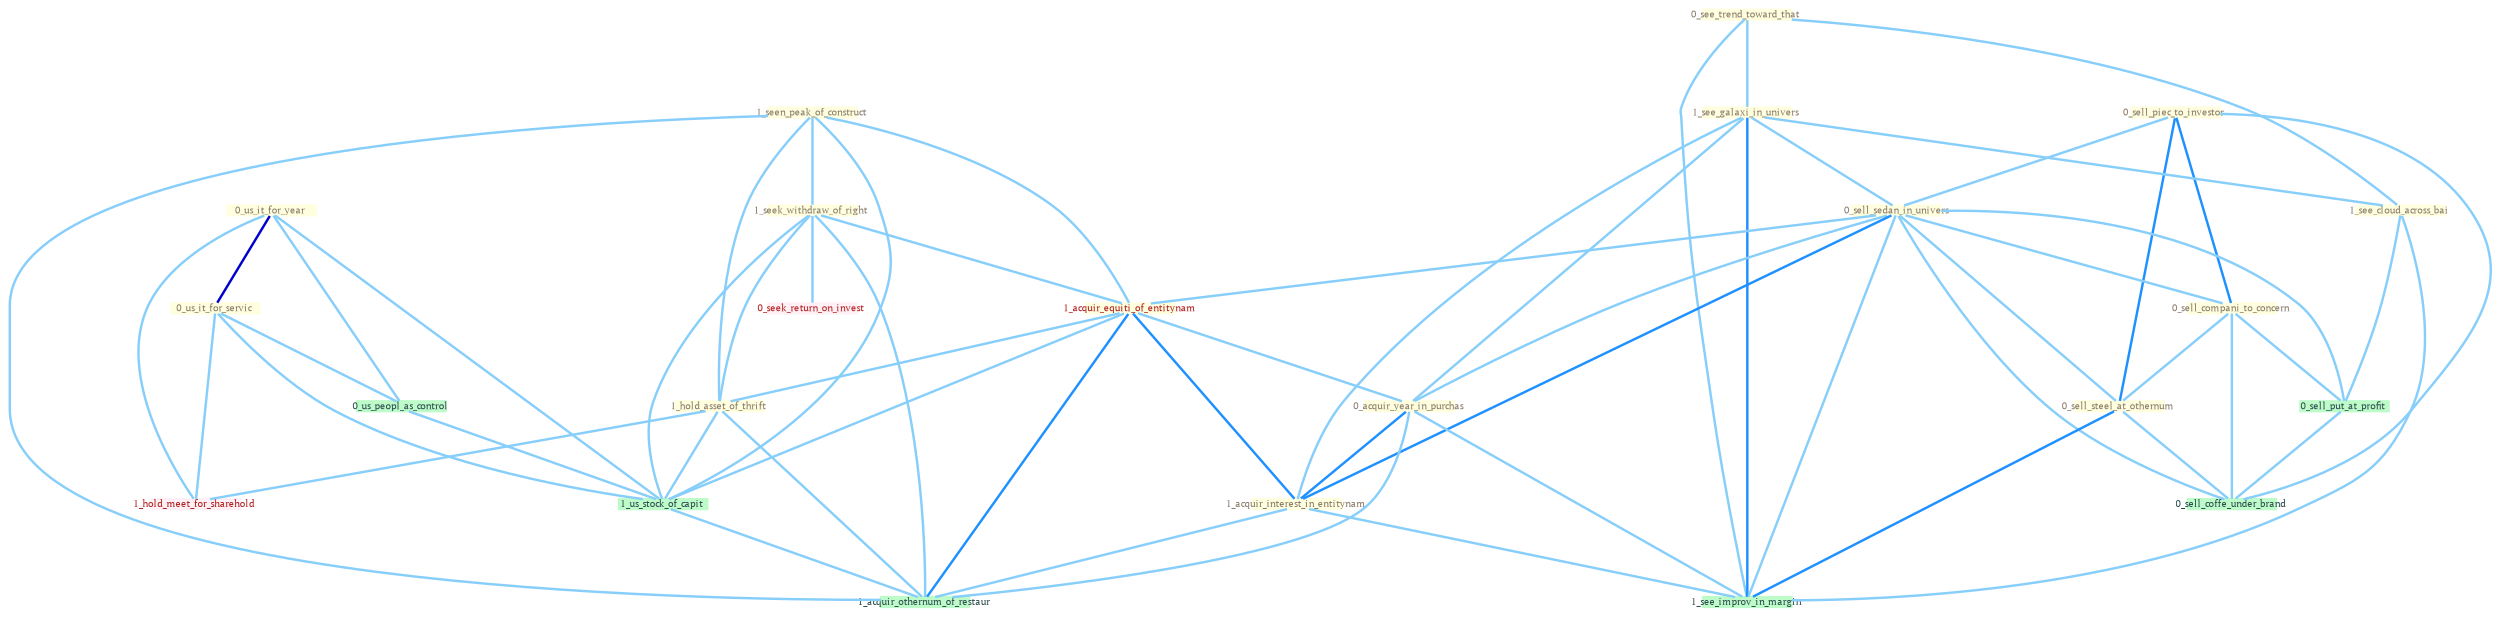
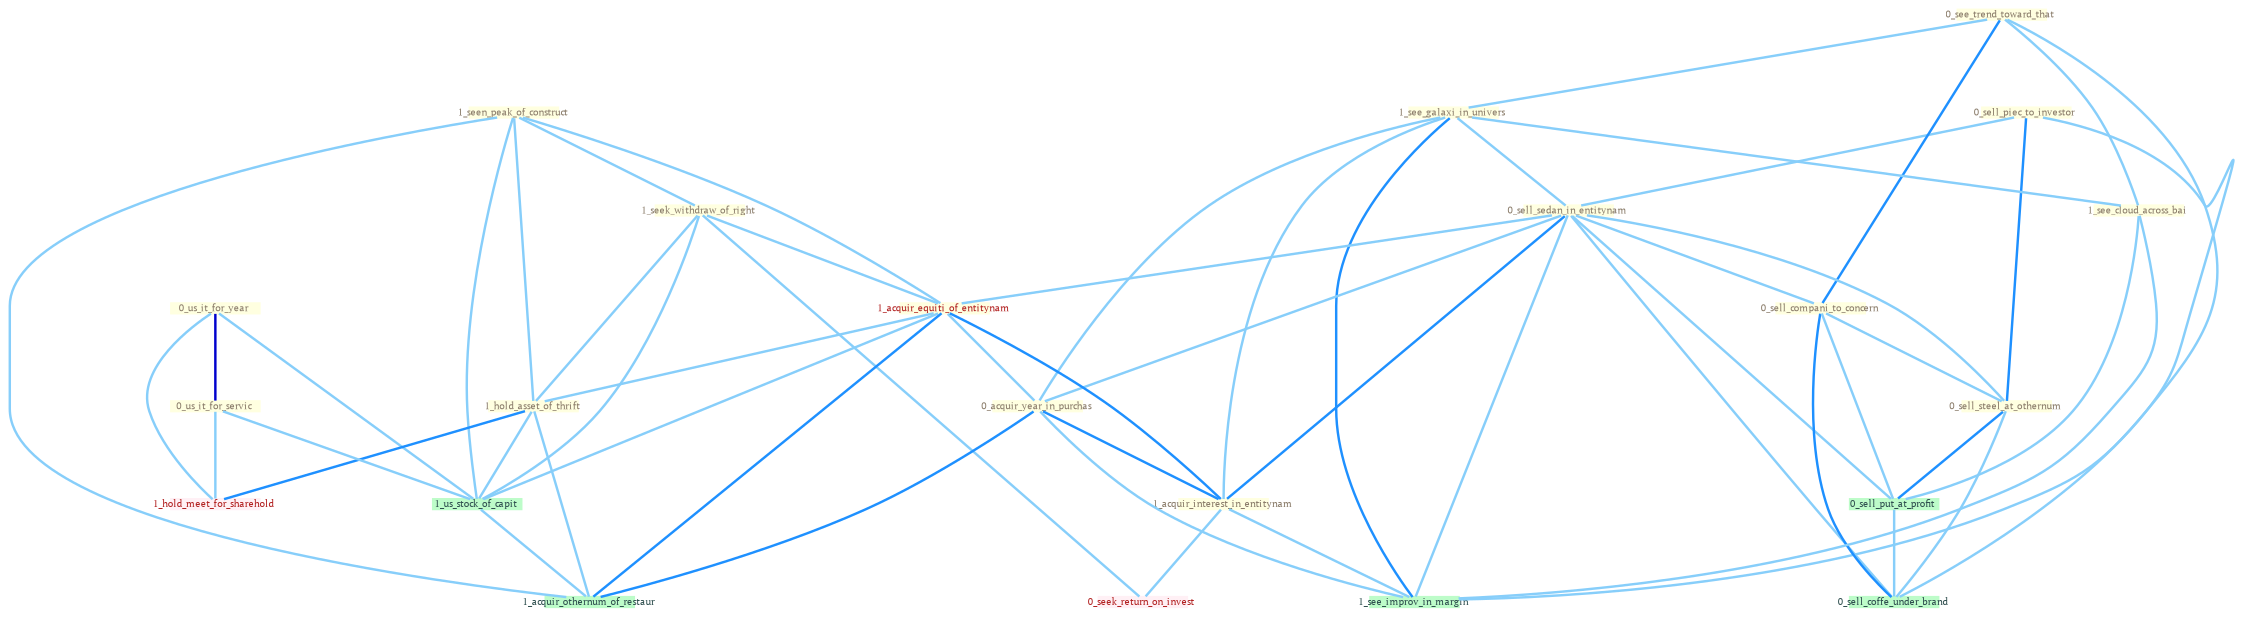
node "0_sell_sedan_in_univers": label "0_sell_sedan_in_univers" -> "0_sell_sedan_in_entitynam"
edge "0_sell_piec_to_investor" -- "0_sell_compani_to_concern": now "0_see_trend_toward_that" -- "0_sell_compani_to_concern"
edge "1_seek_withdraw_of_right" -- "1_acquir_othernum_of_restaur": removed
node "0_us_peopl_as_control": removed
edge "0_sell_compani_to_concern" -- "0_sell_coffe_under_brand": color #87cefa -> #1e90ff
edge "1_hold_asset_of_thrift" -- "1_hold_meet_for_sharehold": color #87cefa -> #1e90ff
edge "0_sell_steel_at_othernum" -- "1_see_improv_in_margin": now "0_sell_steel_at_othernum" -- "0_sell_put_at_profit"
edge "1_acquir_interest_in_entitynam" -- "1_acquir_othernum_of_restaur": now "1_acquir_interest_in_entitynam" -- "0_seek_return_on_invest"
edge "0_acquir_year_in_purchas" -- "1_acquir_othernum_of_restaur": color #87cefa -> #1e90ff
